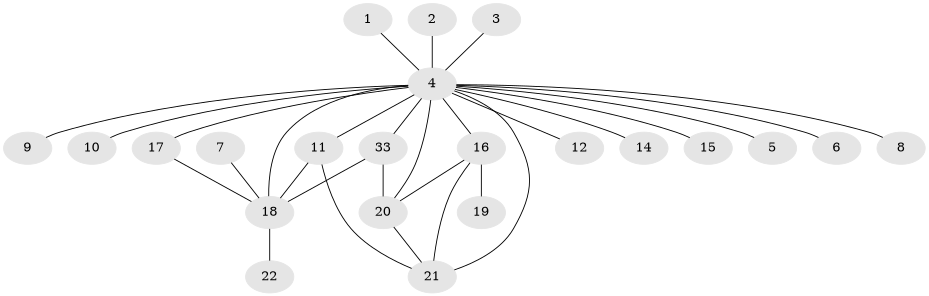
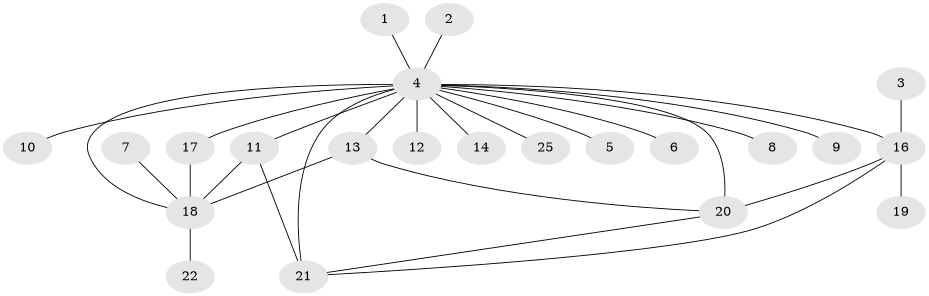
edge "3" -- "4": now "3" -- "16"
node "33": label "33" -> "13"
node "15": label "15" -> "25"
